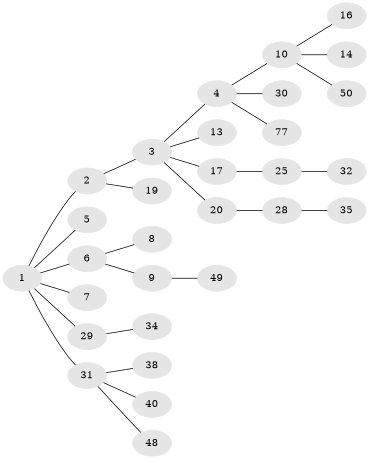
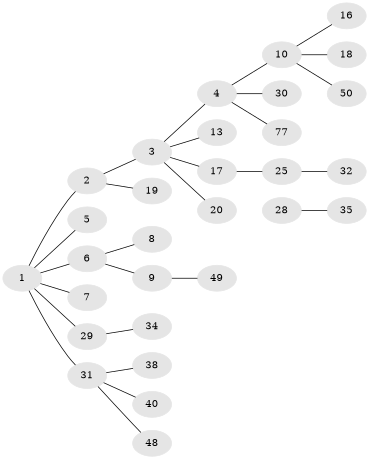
node "14": label "14" -> "18"
edge "20" -- "28": removed
